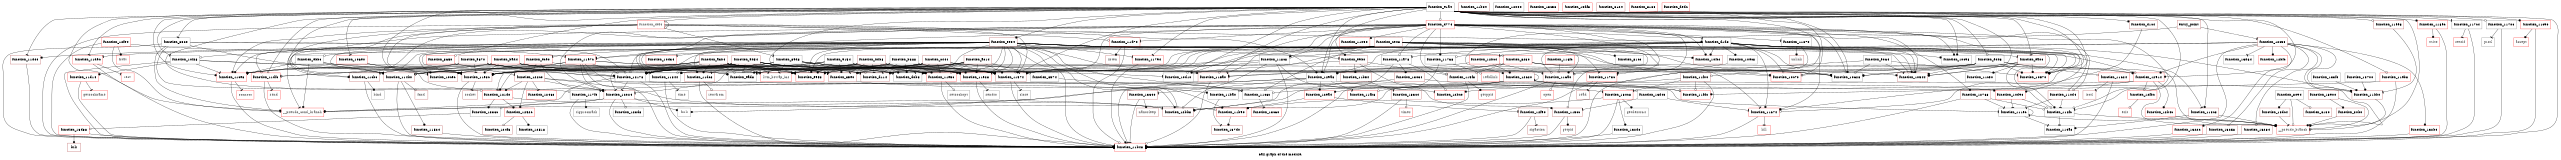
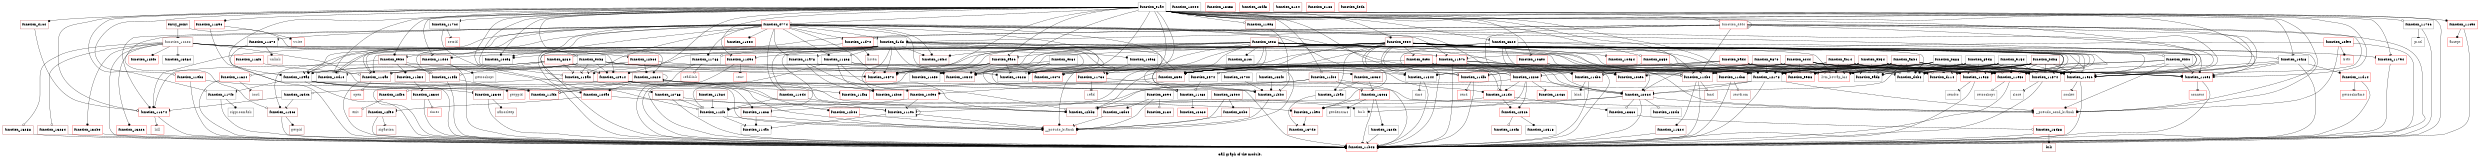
edge "function_e1a4" -> "function_112fc": now "function_11b84" -> "function_112fc"
edge "function_def4" -> "function_89d8": now "function_def4" -> "function_11e5c"
node "function_12c58": fontcolor black -> gray50
node "getsockopt": added
